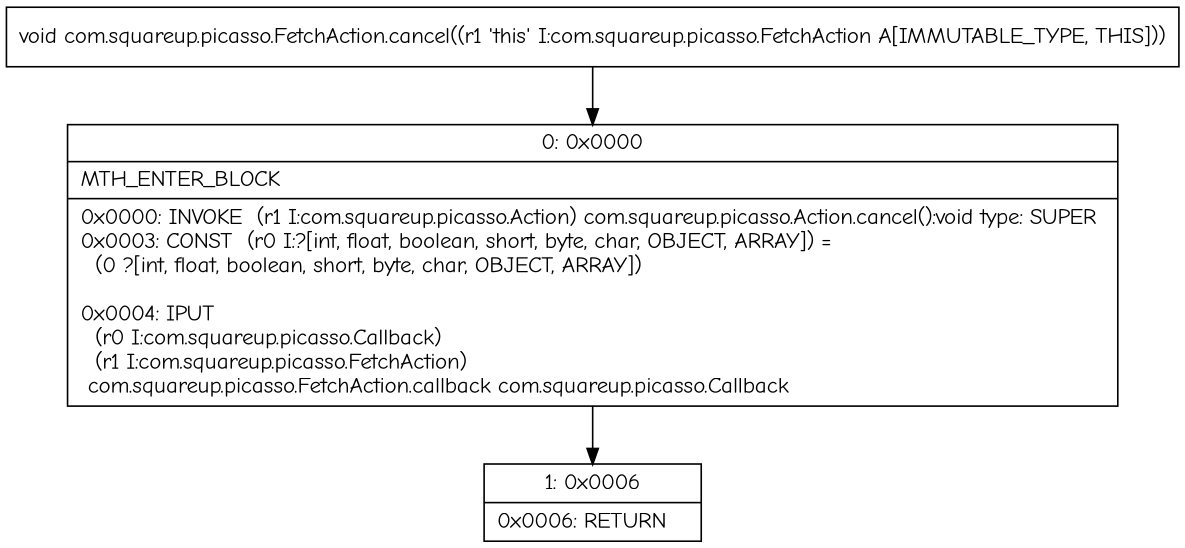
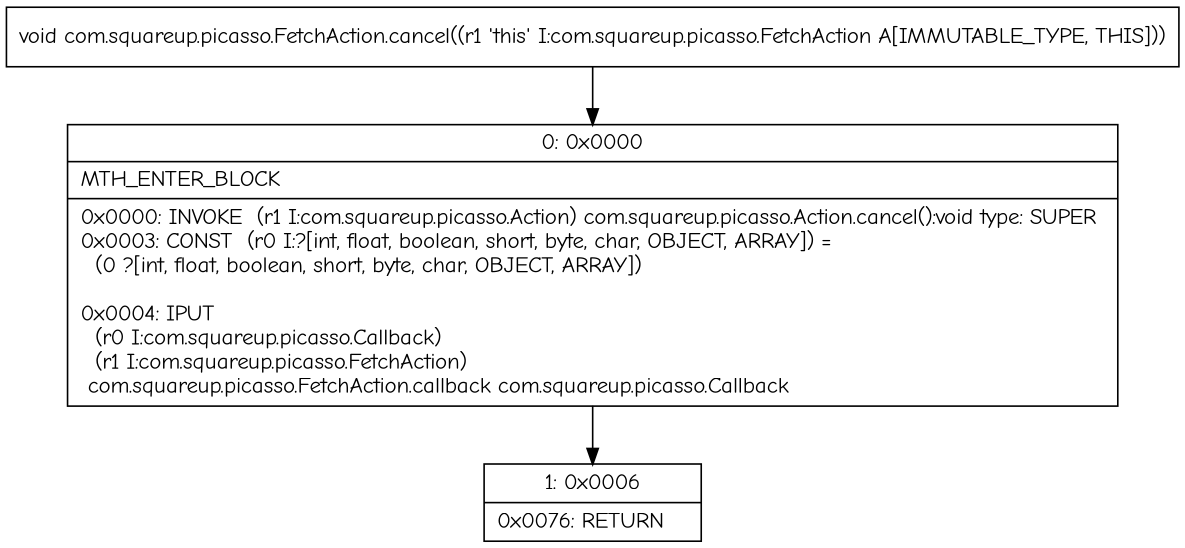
node "1: 0x0006": text "0x0006: RETURN" -> "0x0076: RETURN"
